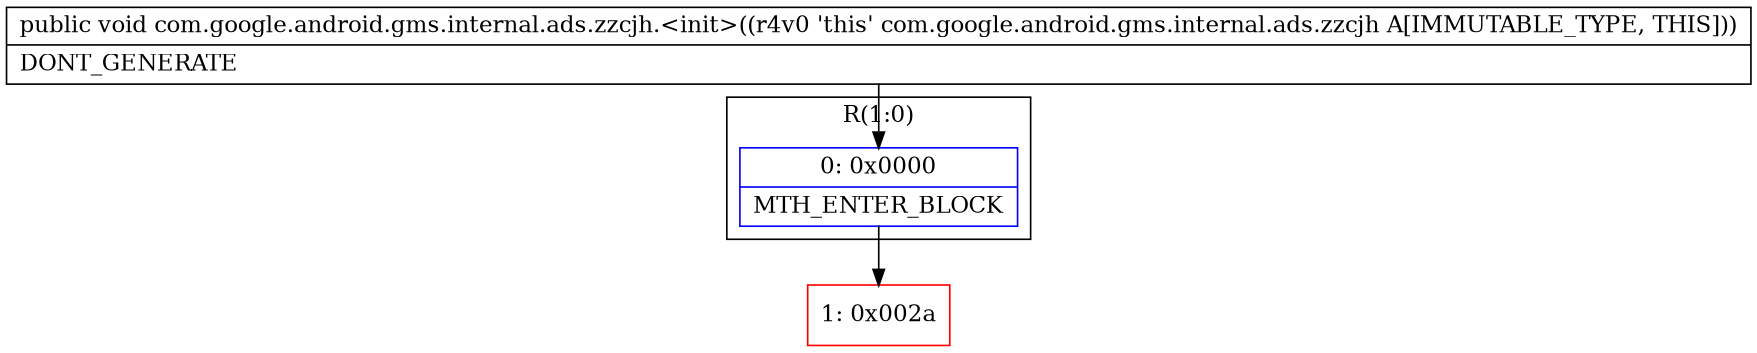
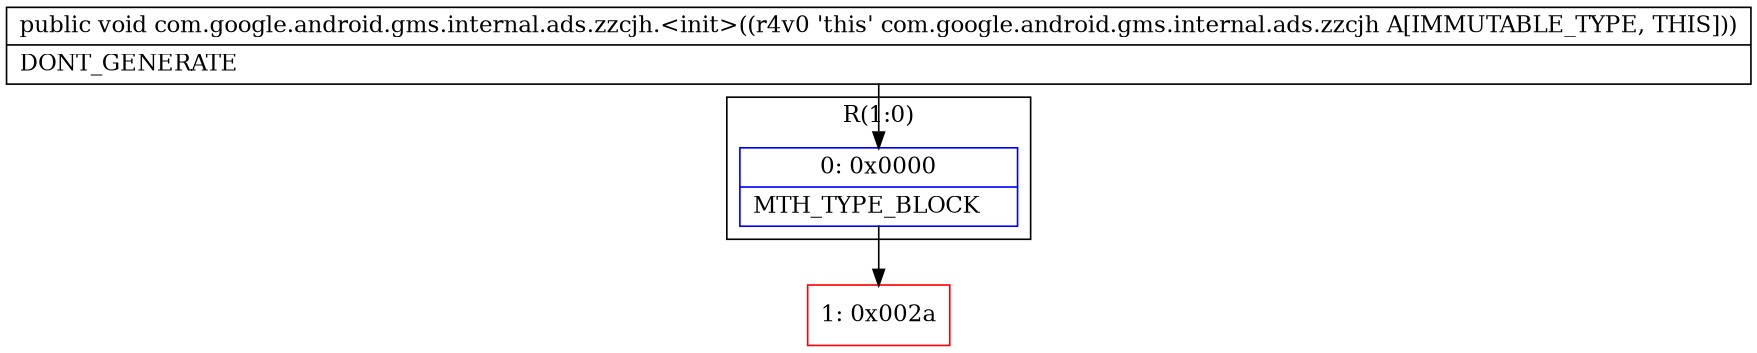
node "0: 0x0000": text "MTH_ENTER_BLOCK" -> "MTH_TYPE_BLOCK"
